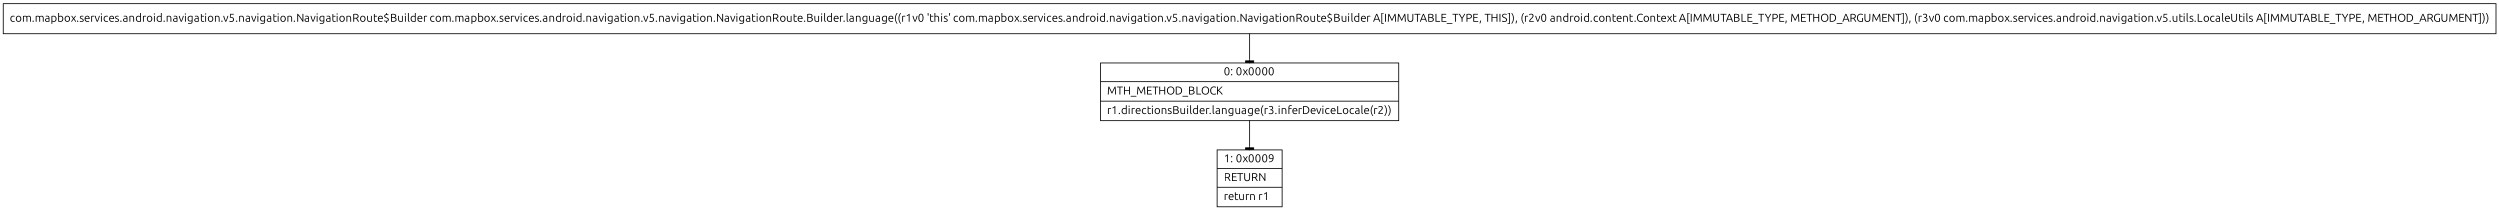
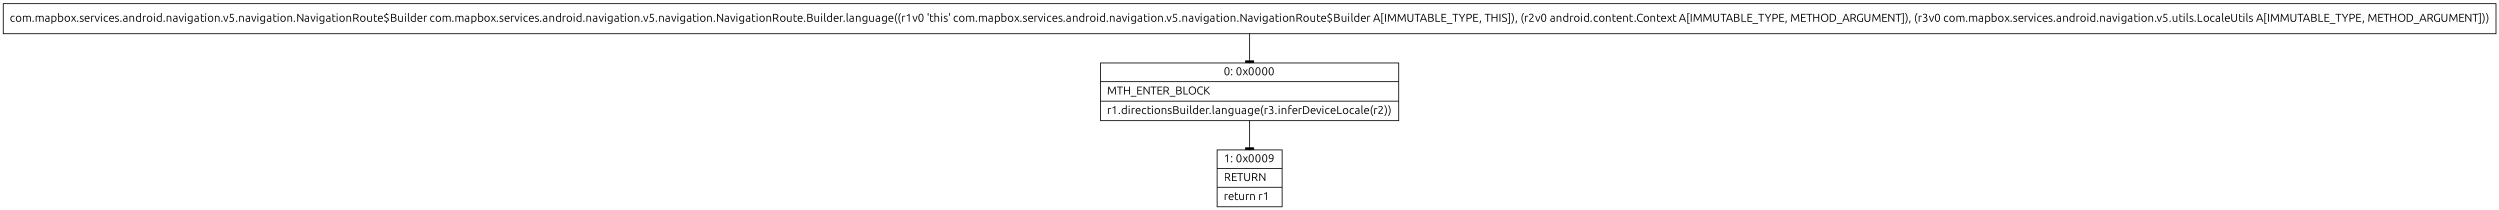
node "0: 0x0000": text "MTH_METHOD_BLOCK" -> "MTH_ENTER_BLOCK"
